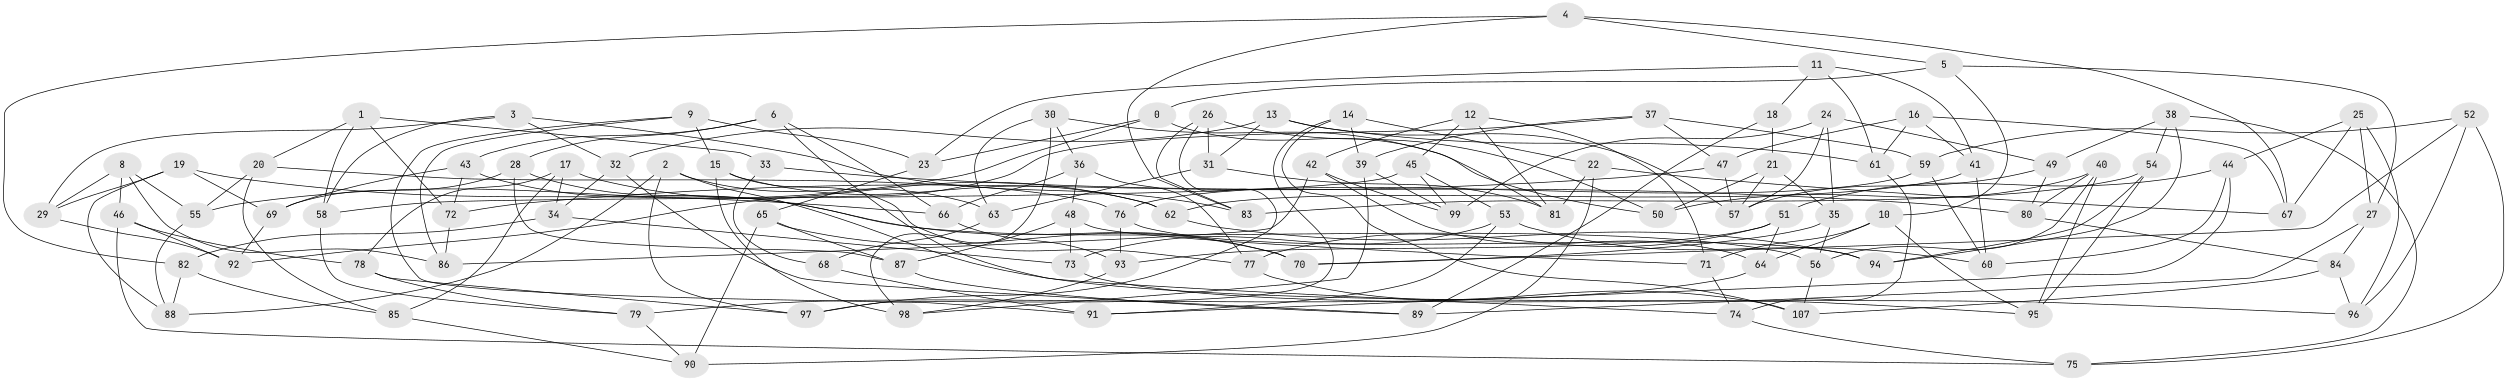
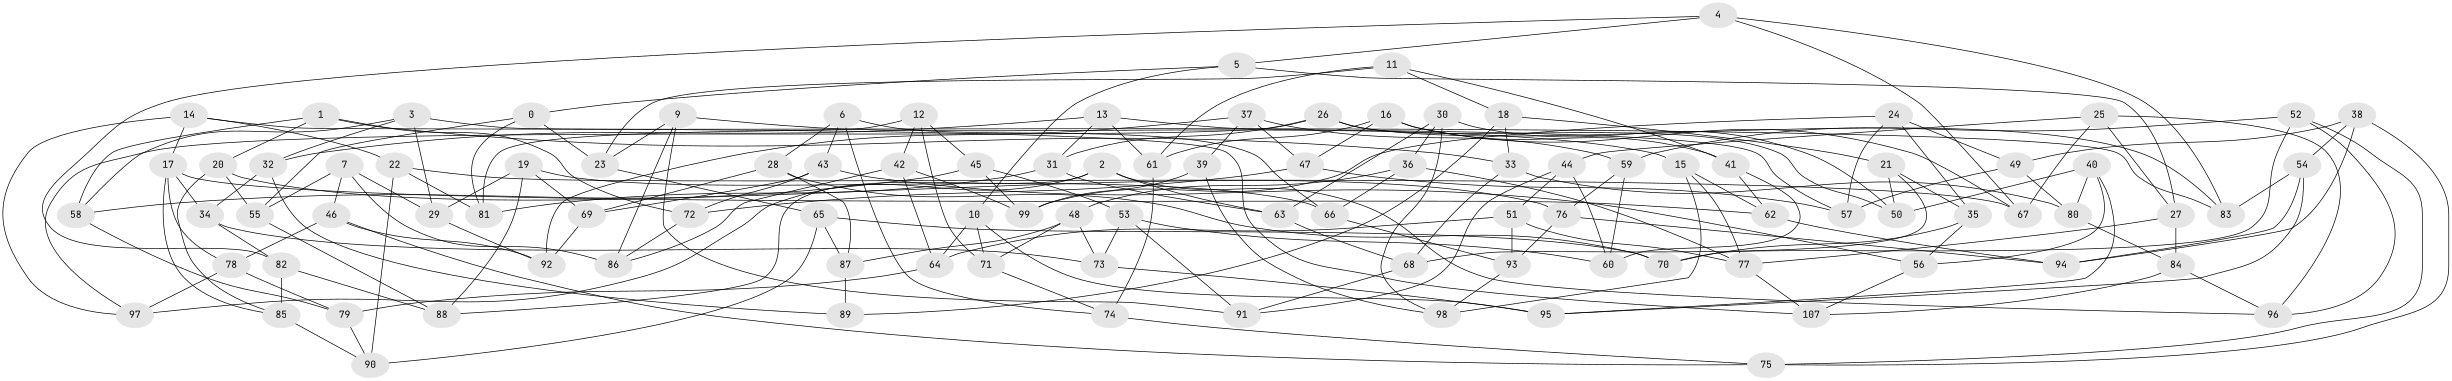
edge "14" -- "39": now "14" -- "17"
edge "18" -- "33": added
node "8": label "8" -> "7"
edge "21" -- "57": now "21" -- "68"
edge "27" -- "89": now "27" -- "77"
